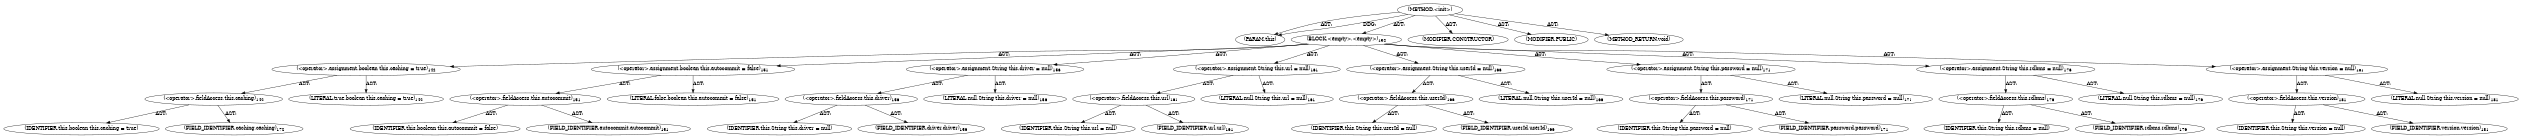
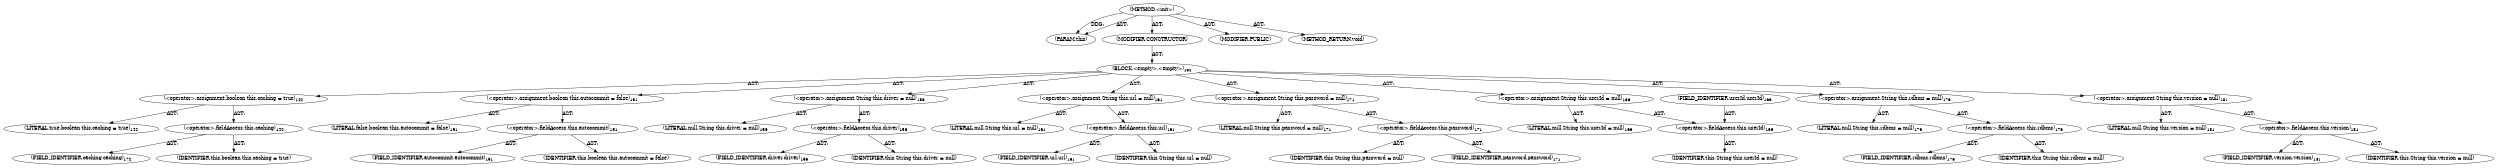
edge "(METHOD,<init>)" -> "(BLOCK,<empty>,<empty>)": now "(MODIFIER,CONSTRUCTOR)" -> "(BLOCK,<empty>,<empty>)"
edge "(<operator>.fieldAccess,this.userId)" -> "(FIELD_IDENTIFIER,userId,userId)": reversed
